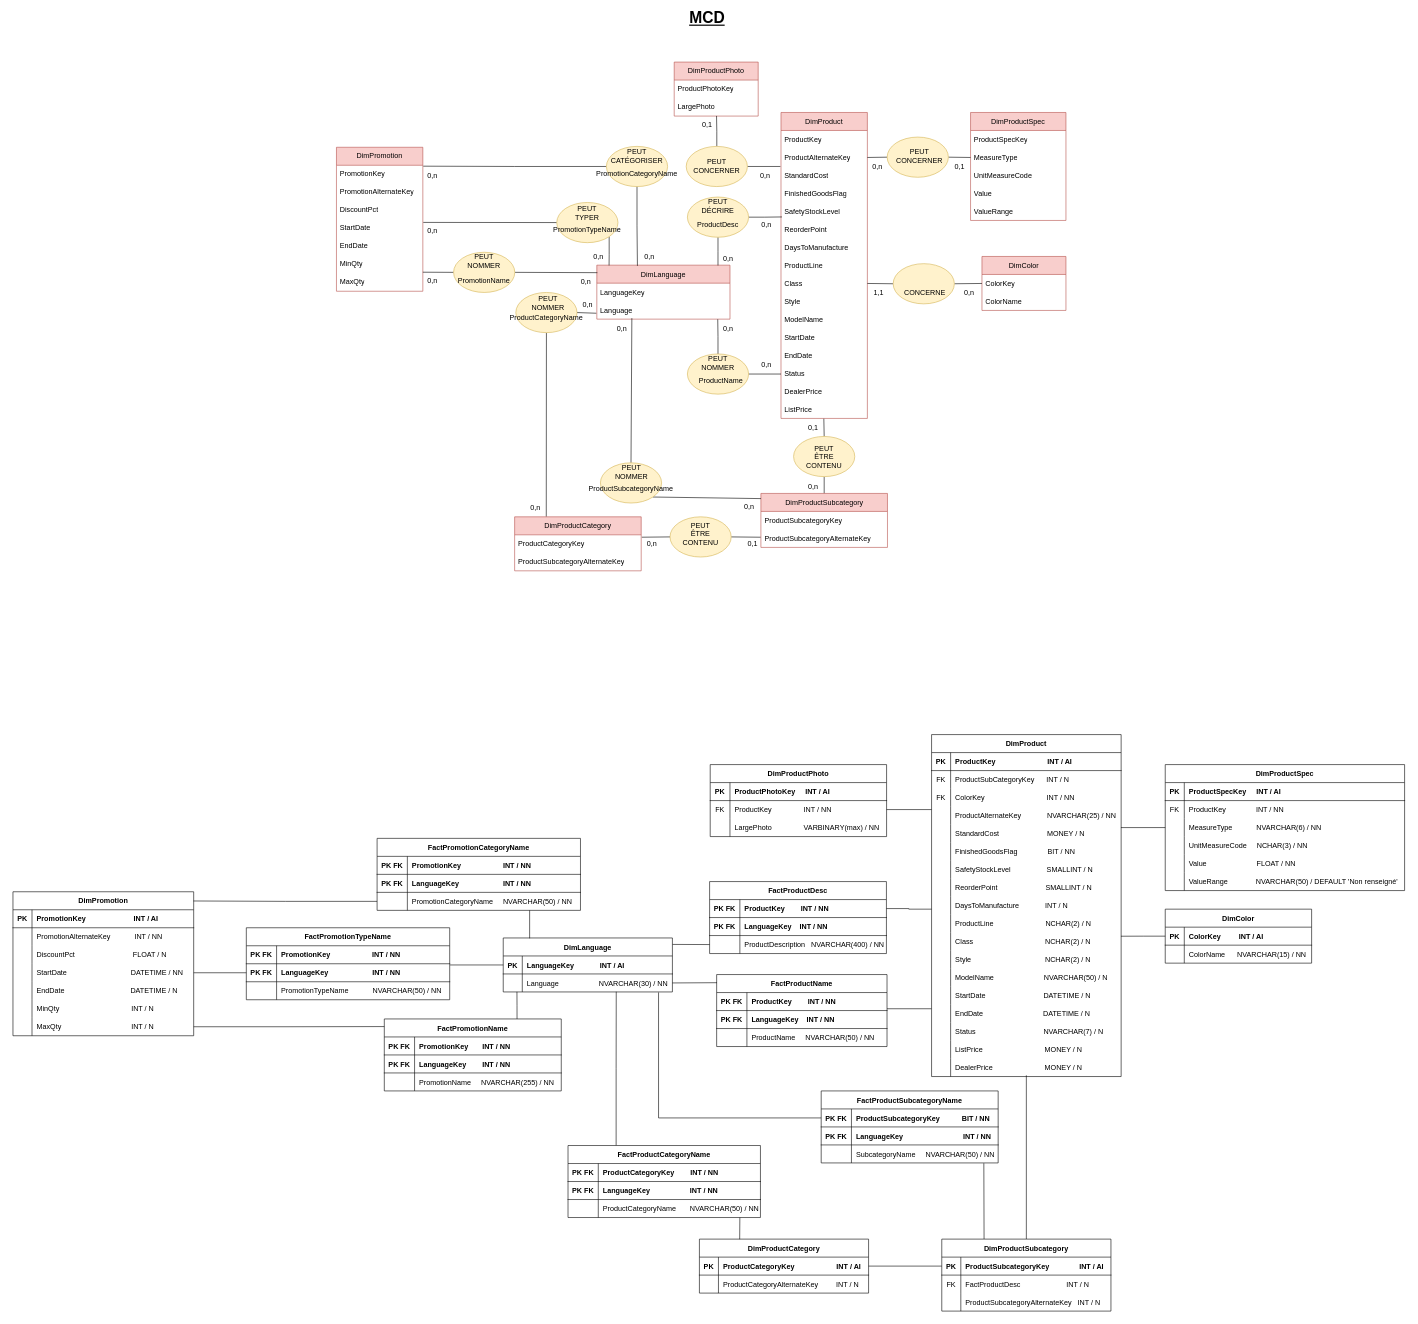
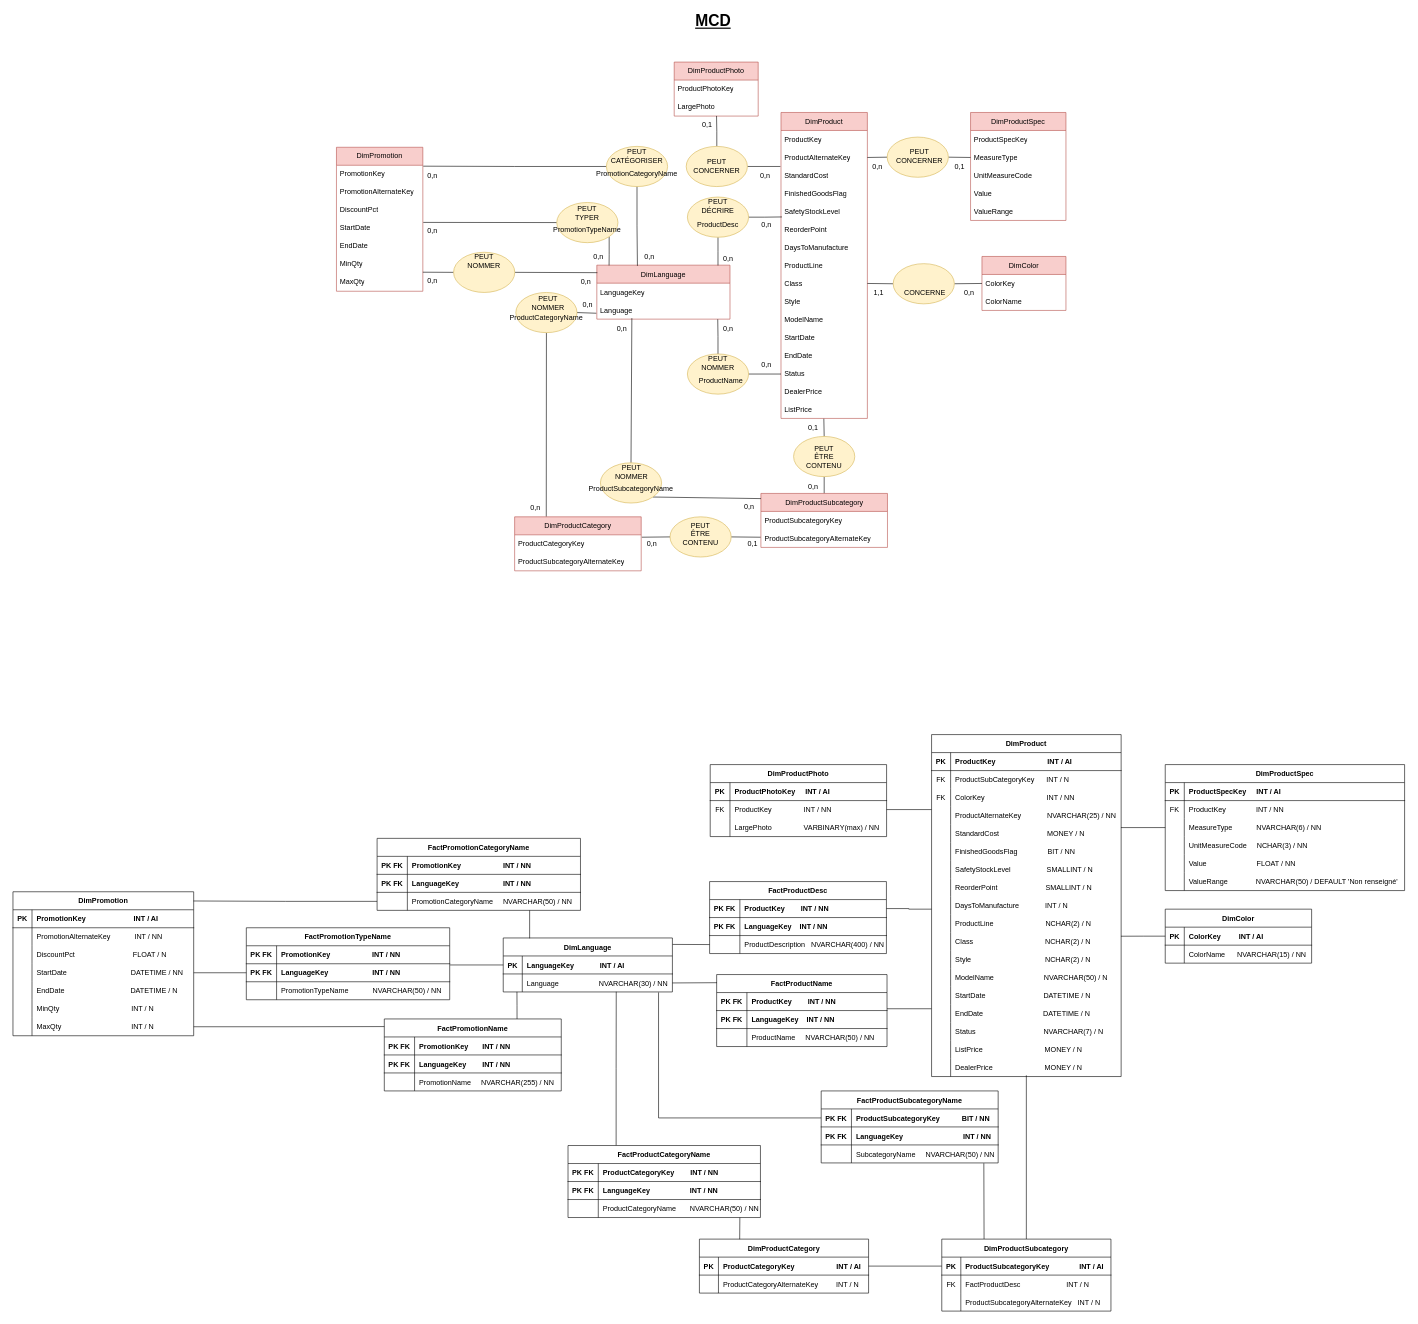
node "MCD": moved (707, 18) -> (713, 21)
node "PromotionName": removed
